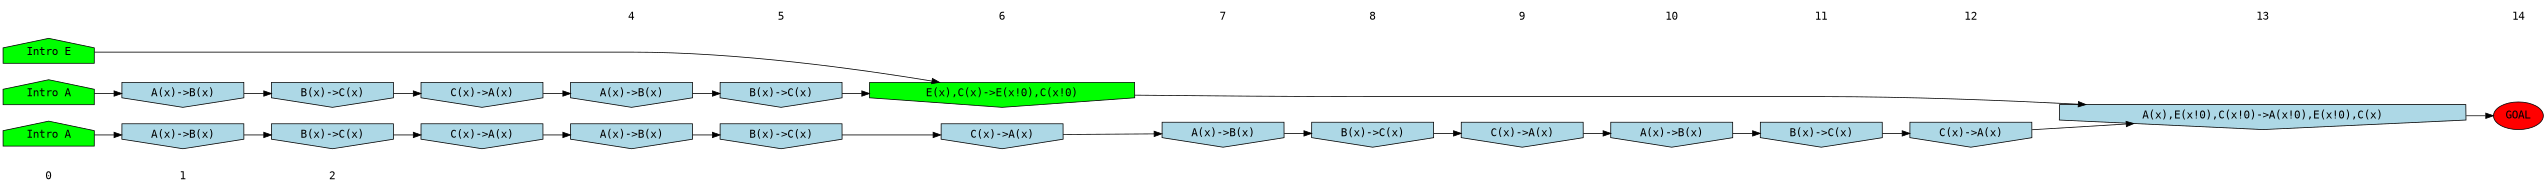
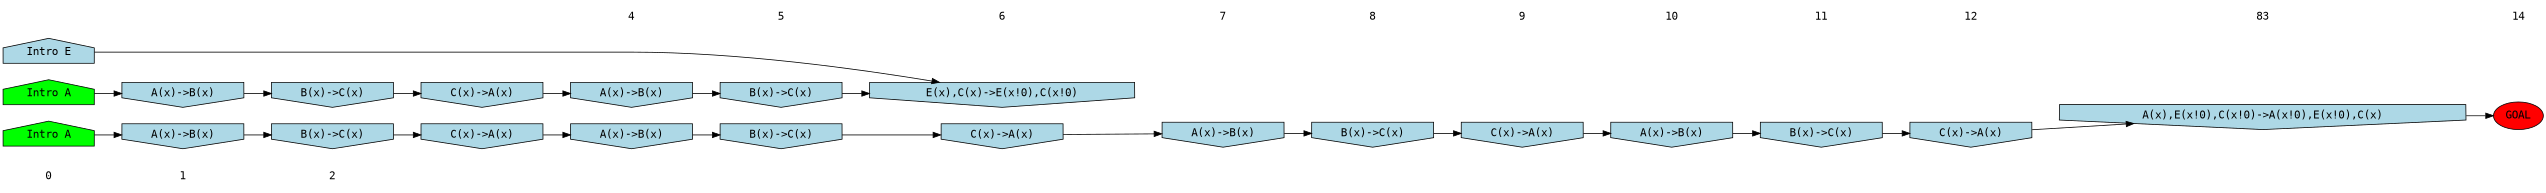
node "13": label "13" -> "83"
node "Intro E": fillcolor green -> lightblue
node "E(x),C(x)->E(x!0),C(x!0)": fillcolor green -> lightblue
edge "E(x),C(x)->E(x!0),C(x!0)" -> "A(x),E(x!0),C(x!0)->A(x!0),E(x!0),C(x)": removed
